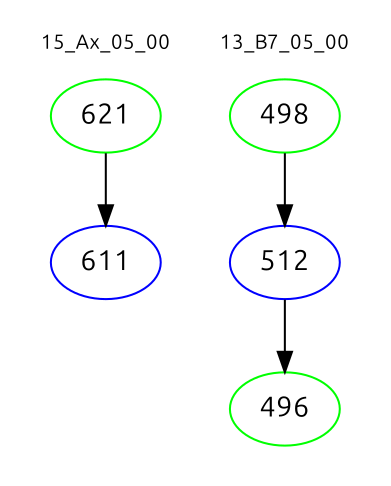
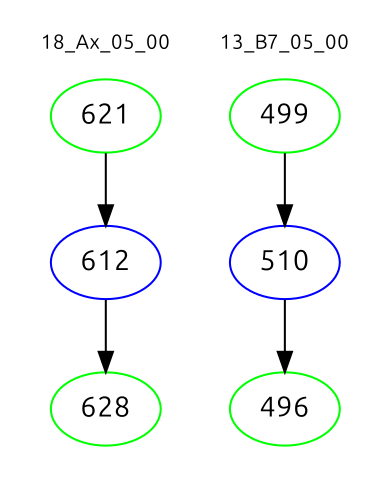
cluster "15_Ax_05_00": label "15_Ax_05_00" -> "18_Ax_05_00"
node "498": label "498" -> "499"
node "611": label "611" -> "612"
node "512": label "512" -> "510"
node "628": added
